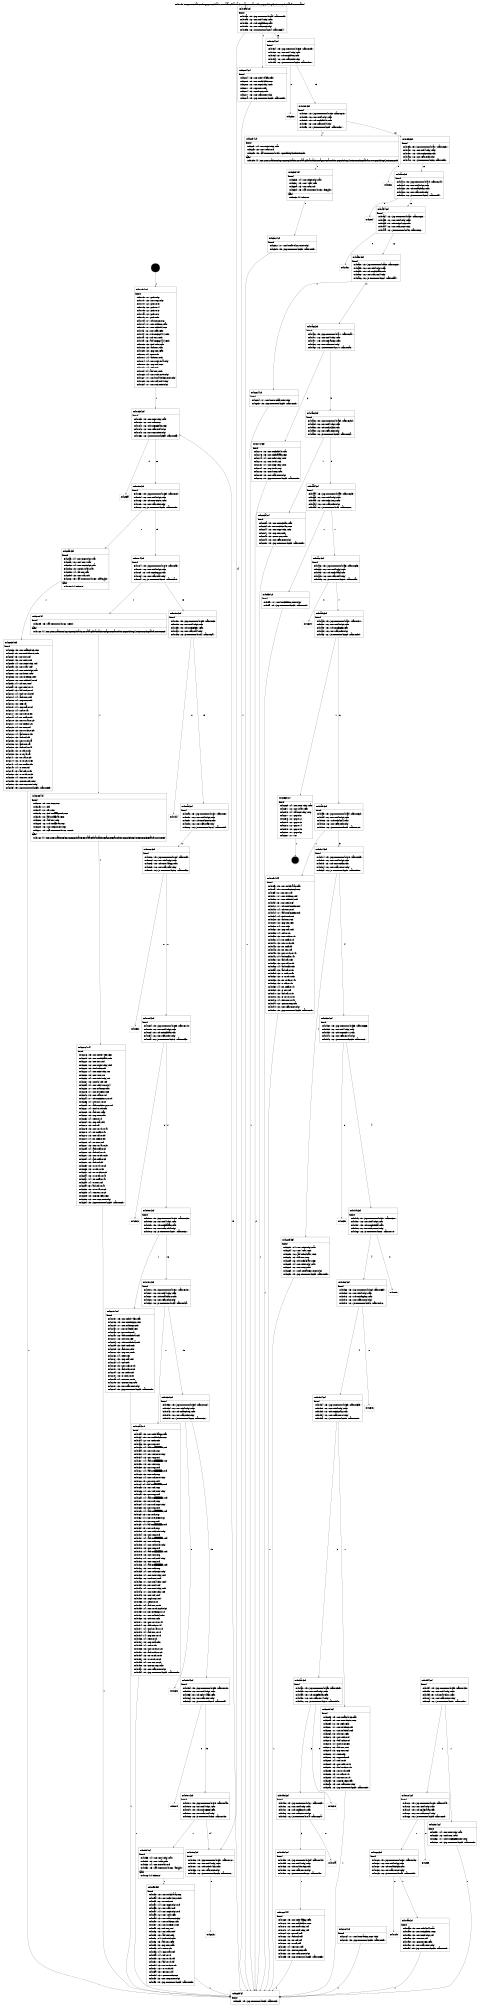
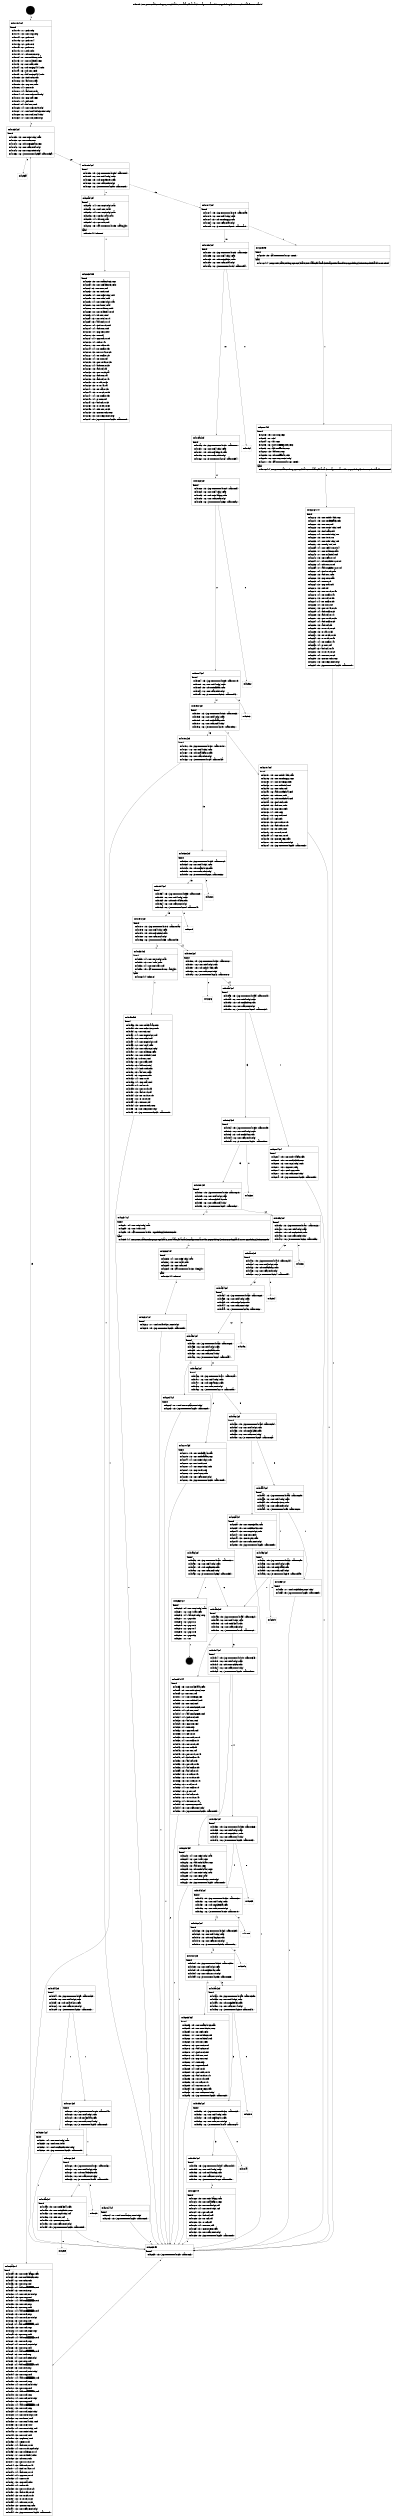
edge "0x401ac0 [28]" -> "0x401adc [28]": now "0x401ac0 [28]" -> "0x401af8 [28]"
edge "0x4019a8 [28]" -> "0x40198c [28]": reversed
edge "0x401c10 [28]" -> "0x4025df": now "0x401da9 [27]" -> "0x4025df"
edge "0x401c9a [271]" -> "0x4026bb [5]": reversed
